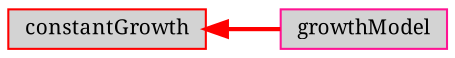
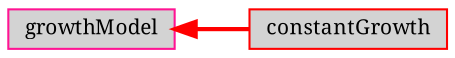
edge "growthModel" -> "constantGrowth": reversed
